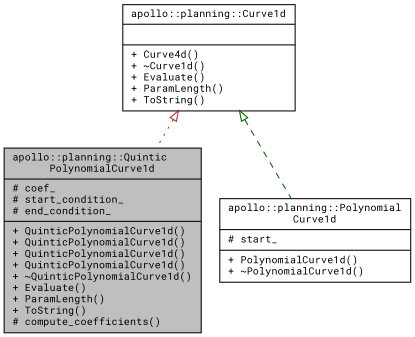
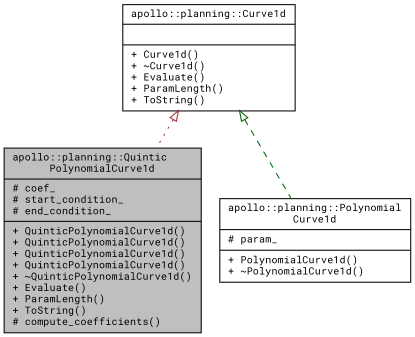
node "apollo::planning::Curve1d": text "+ Curve4d()" -> "+ Curve1d()"
node "apollo::planning::Polynomial": text "# start_" -> "# param_"
